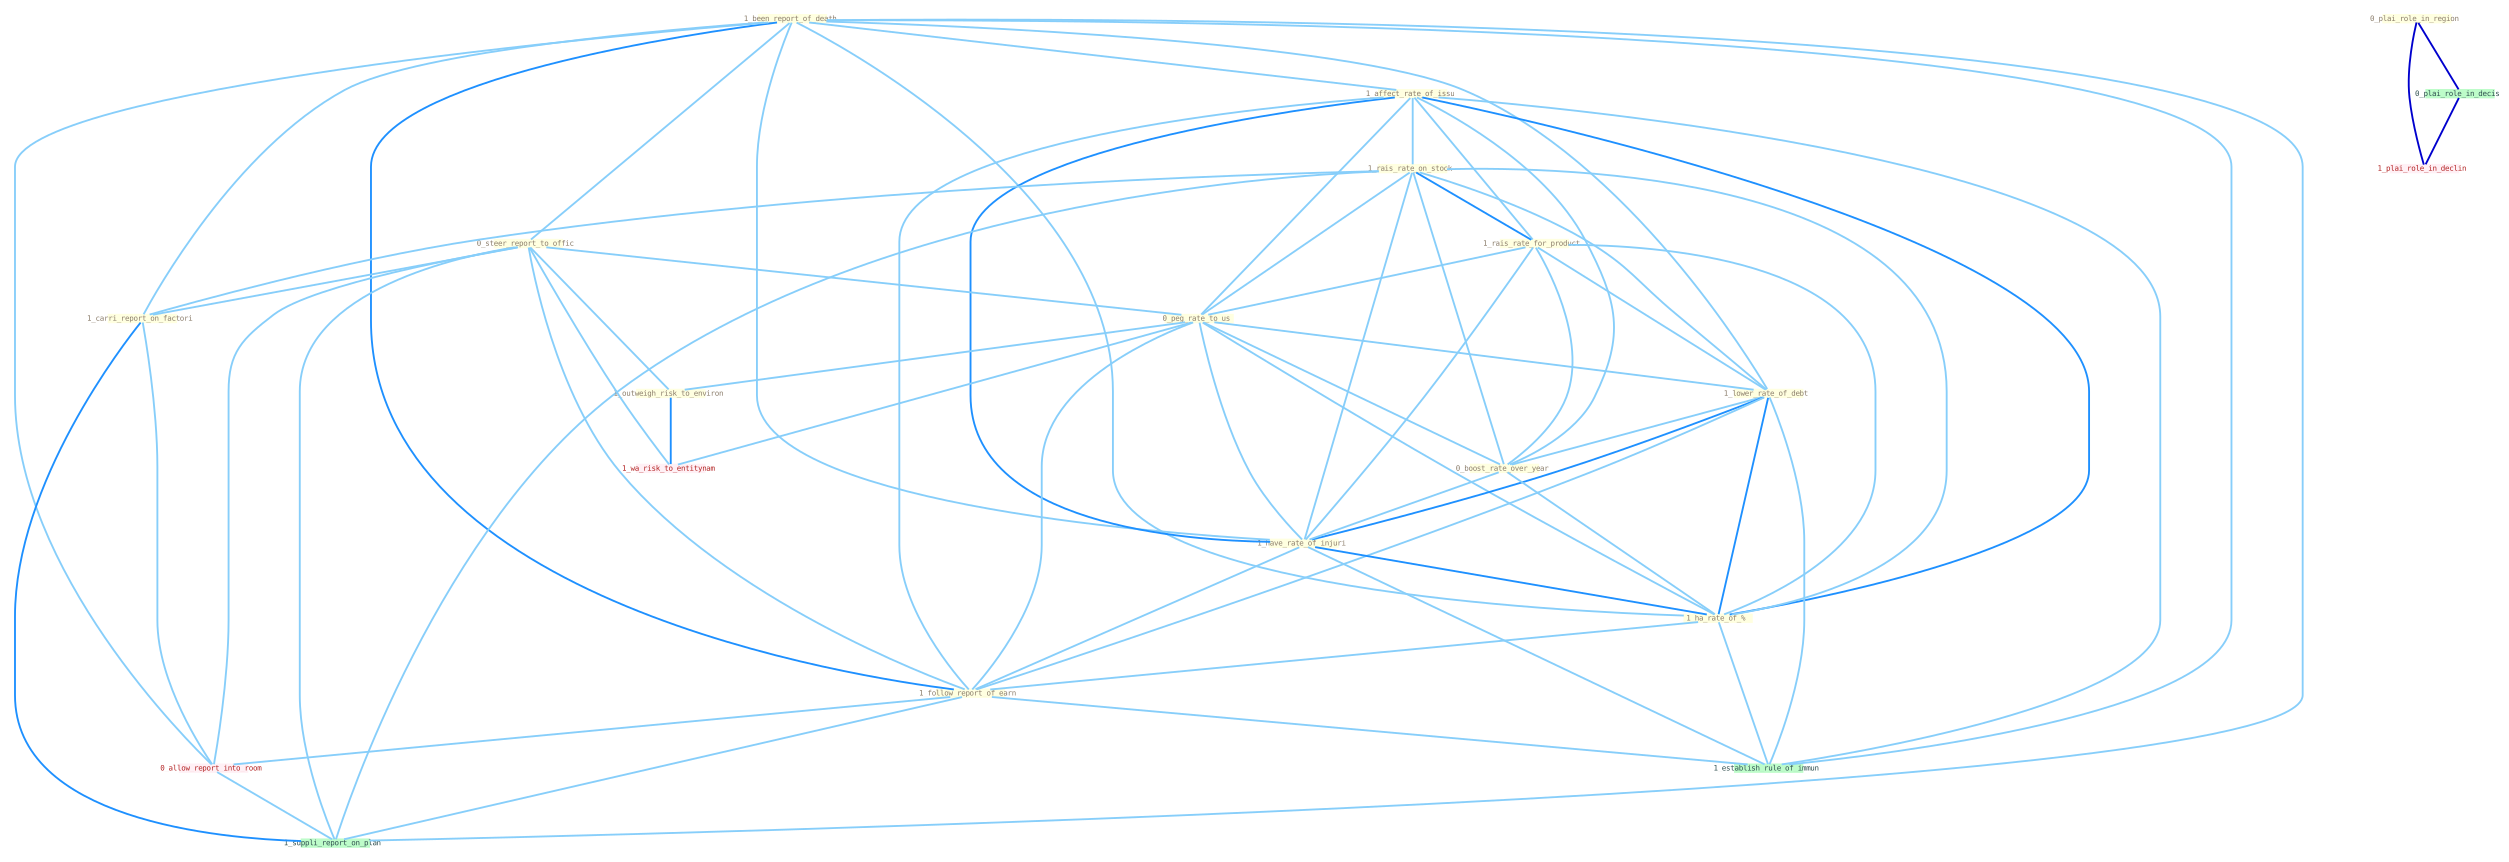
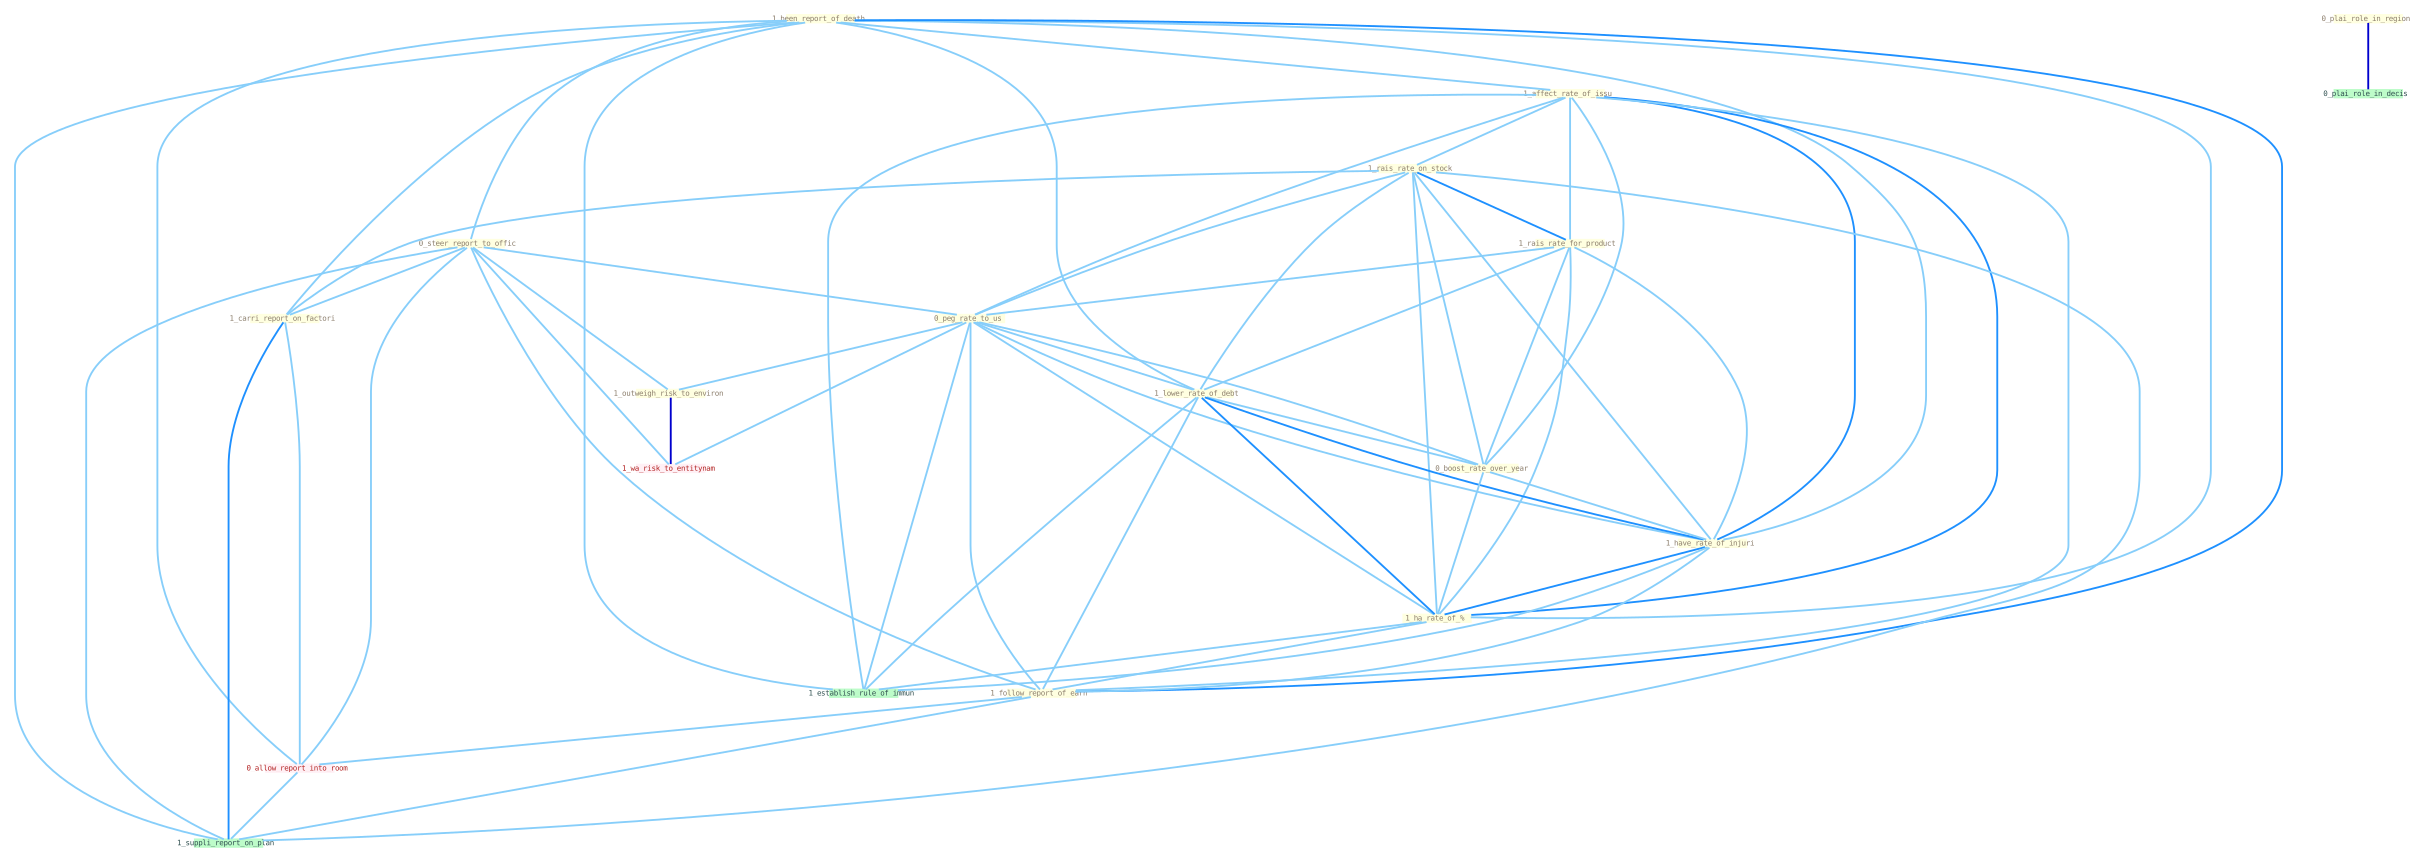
node "1_plai_role_in_declin": removed
edge "1_outweigh_risk_to_environ" -- "1_wa_risk_to_entitynam": color #1e90ff -> #0000cd
edge "1_follow_report_of_earn" -- "1_establish_rule_of_immun": now "0_peg_rate_to_us" -- "1_establish_rule_of_immun"
